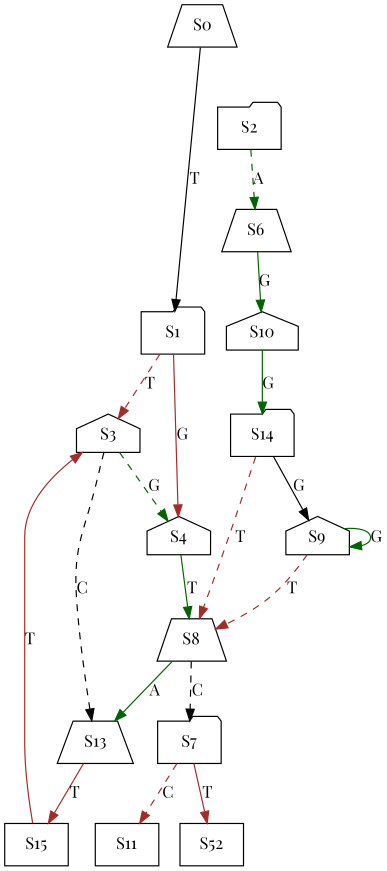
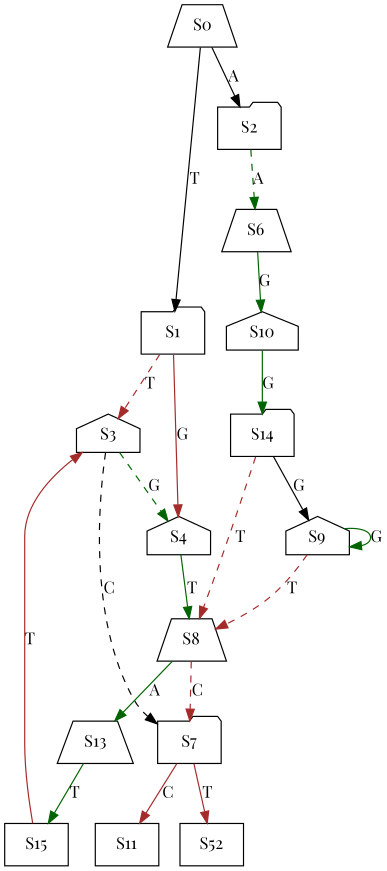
edge "S0" -> "S2": added, label "A"
edge "S3" -> "S13": now "S3" -> "S7"
edge "S8" -> "S7": color black -> brown
edge "S13" -> "S15": color brown -> darkgreen
edge "S7" -> "S11": style dashed -> solid
